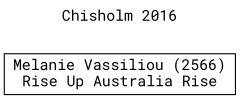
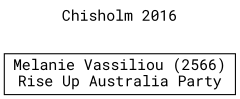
node "Melanie Vassiliou (2566) Rise Up Australia Rise": label "Melanie Vassiliou (2566) Rise Up Australia Rise" -> "Melanie Vassiliou (2566) Rise Up Australia Party"
